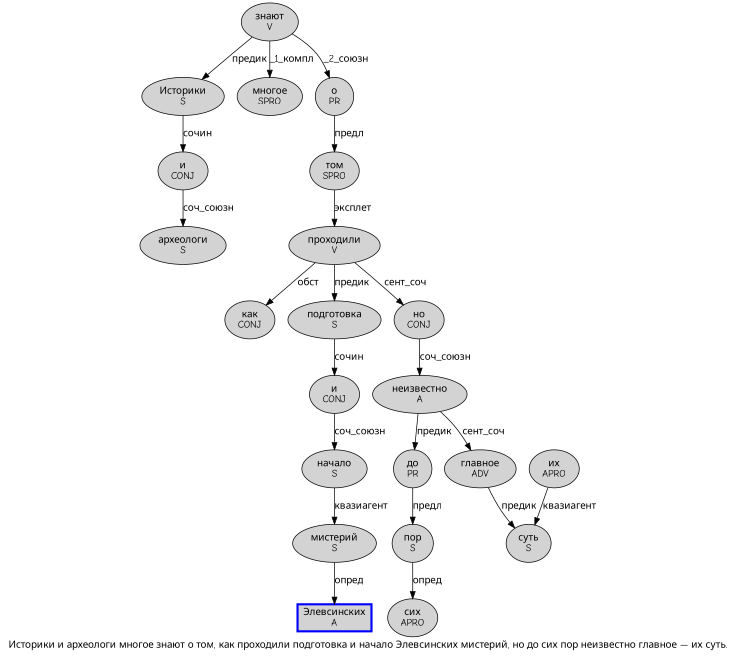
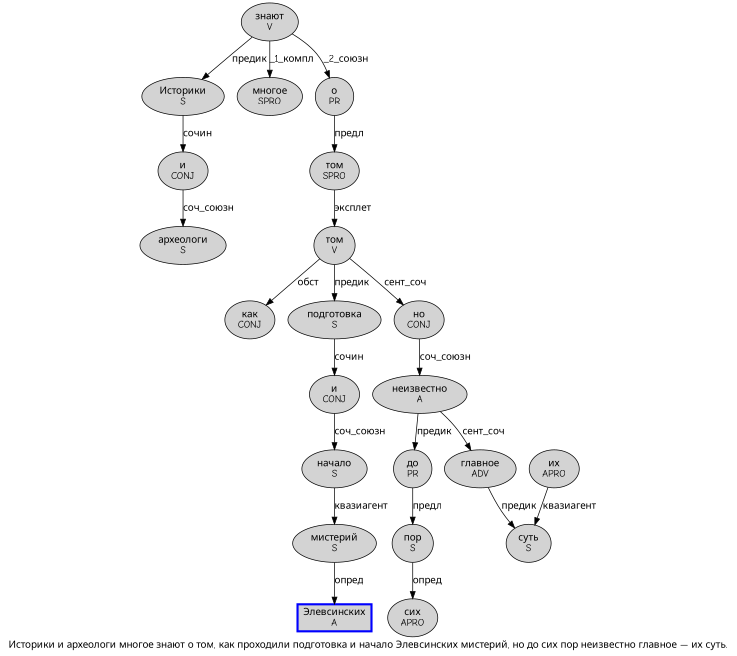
node "проходили V": label "проходили V" -> "том V"
